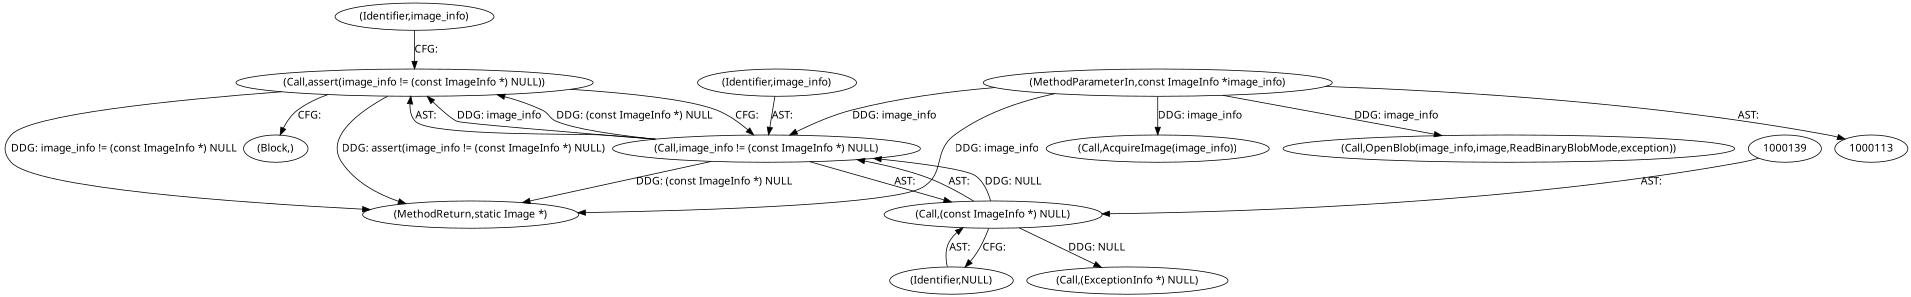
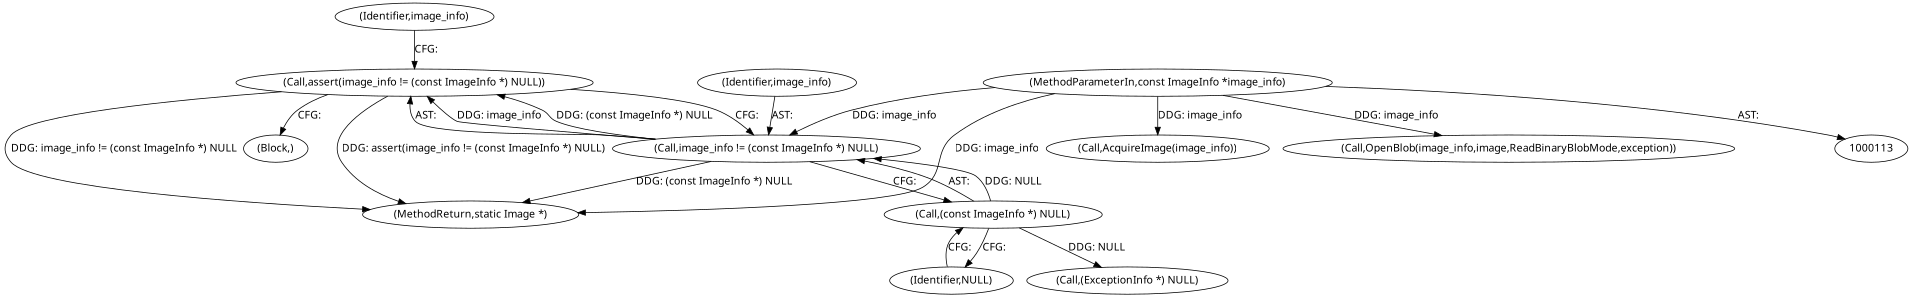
node "1000139": removed
edge "(Call,image_info != (const ImageInfo *) NULL)" -> "(Call,(const ImageInfo *) NULL)": label "AST: " -> "CFG: "
edge "(Identifier,NULL)" -> "(Call,(const ImageInfo *) NULL)": label "AST: " -> "CFG: "
